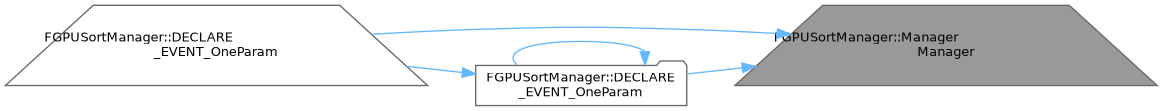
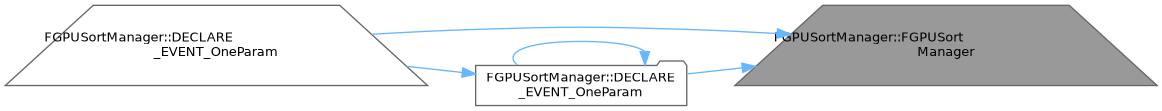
node "FGPUSortManager::Manager Manager": label "FGPUSortManager::Manager Manager" -> "FGPUSortManager::FGPUSort Manager"
